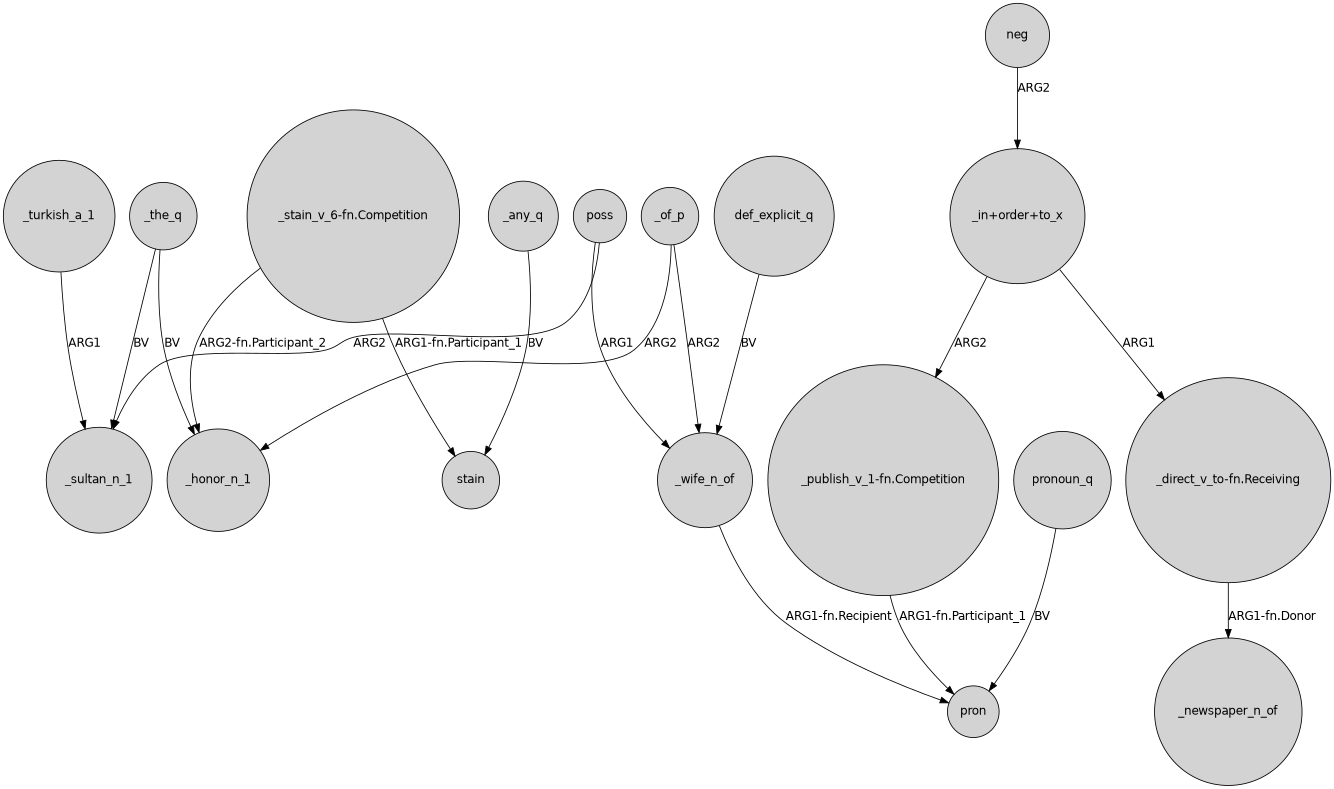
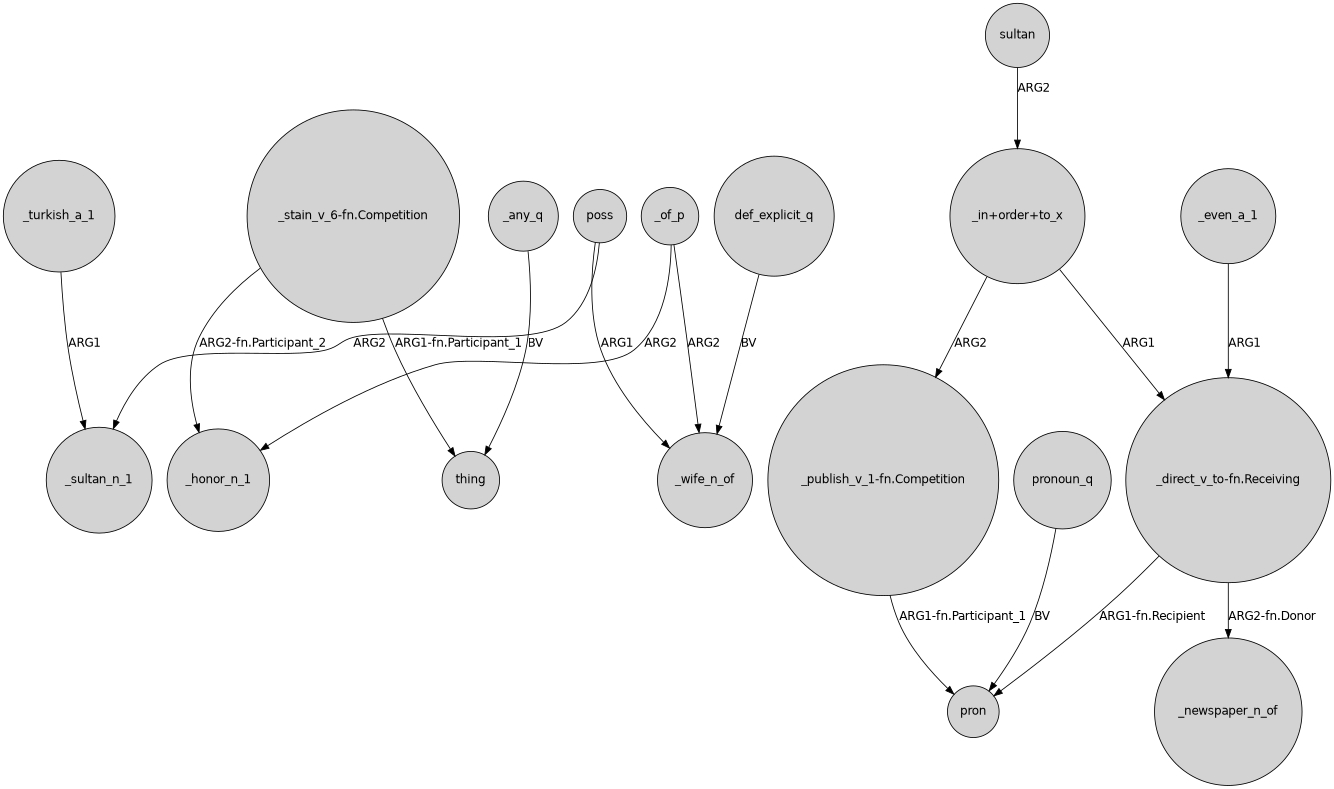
node "neg": label "neg" -> "sultan"
node "_the_q": removed
node "_even_a_1": added
node "stain": label "stain" -> "thing"
edge "_direct_v_to-fn.Receiving" -> "_newspaper_n_of": label "ARG1-fn.Donor" -> "ARG2-fn.Donor"
edge "_wife_n_of" -> "pron": now "_direct_v_to-fn.Receiving" -> "pron"
